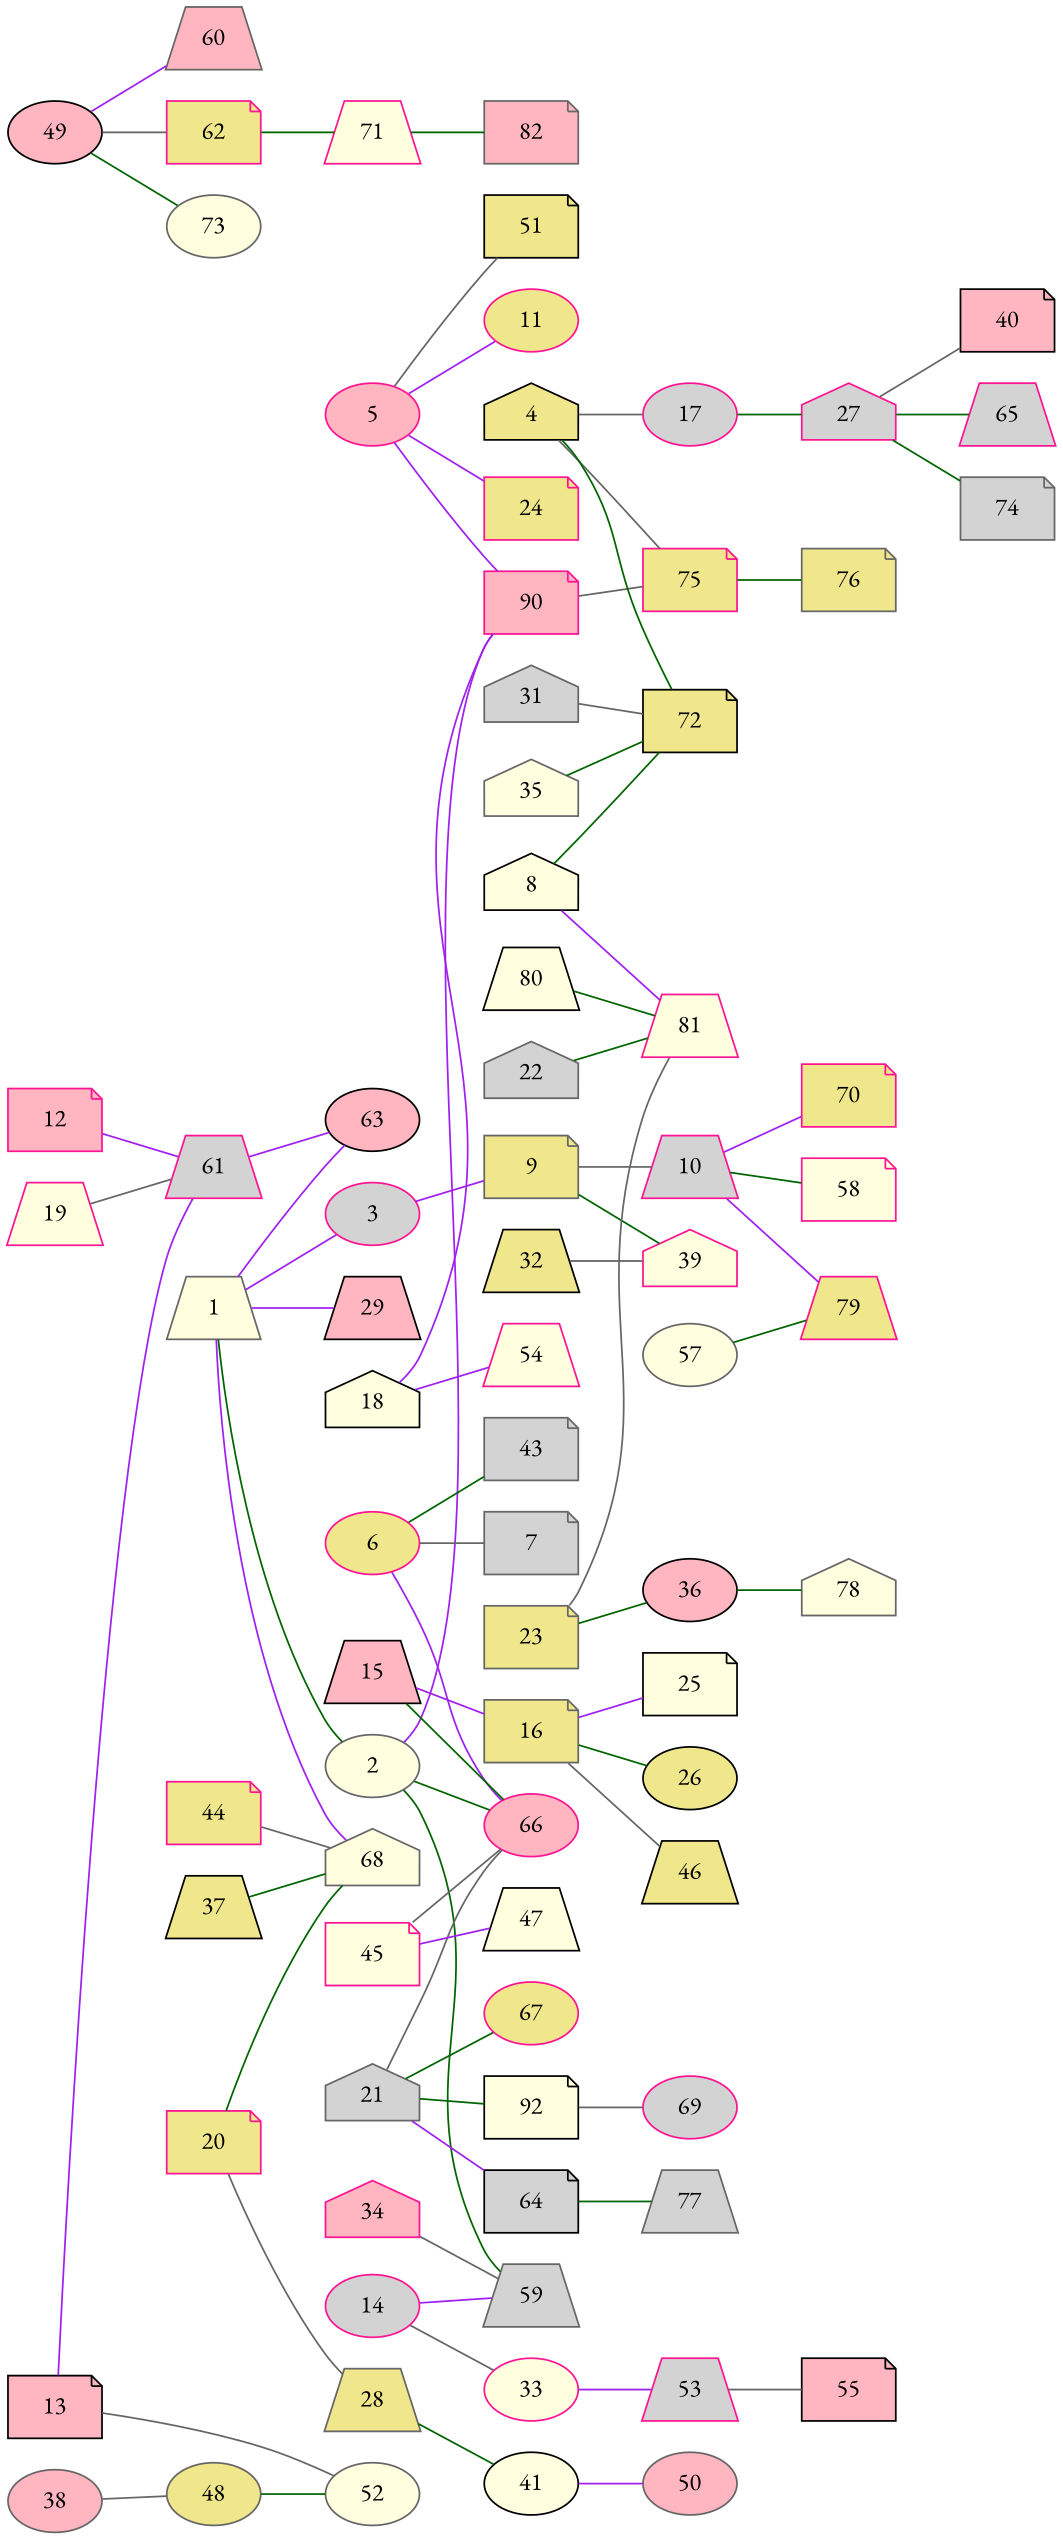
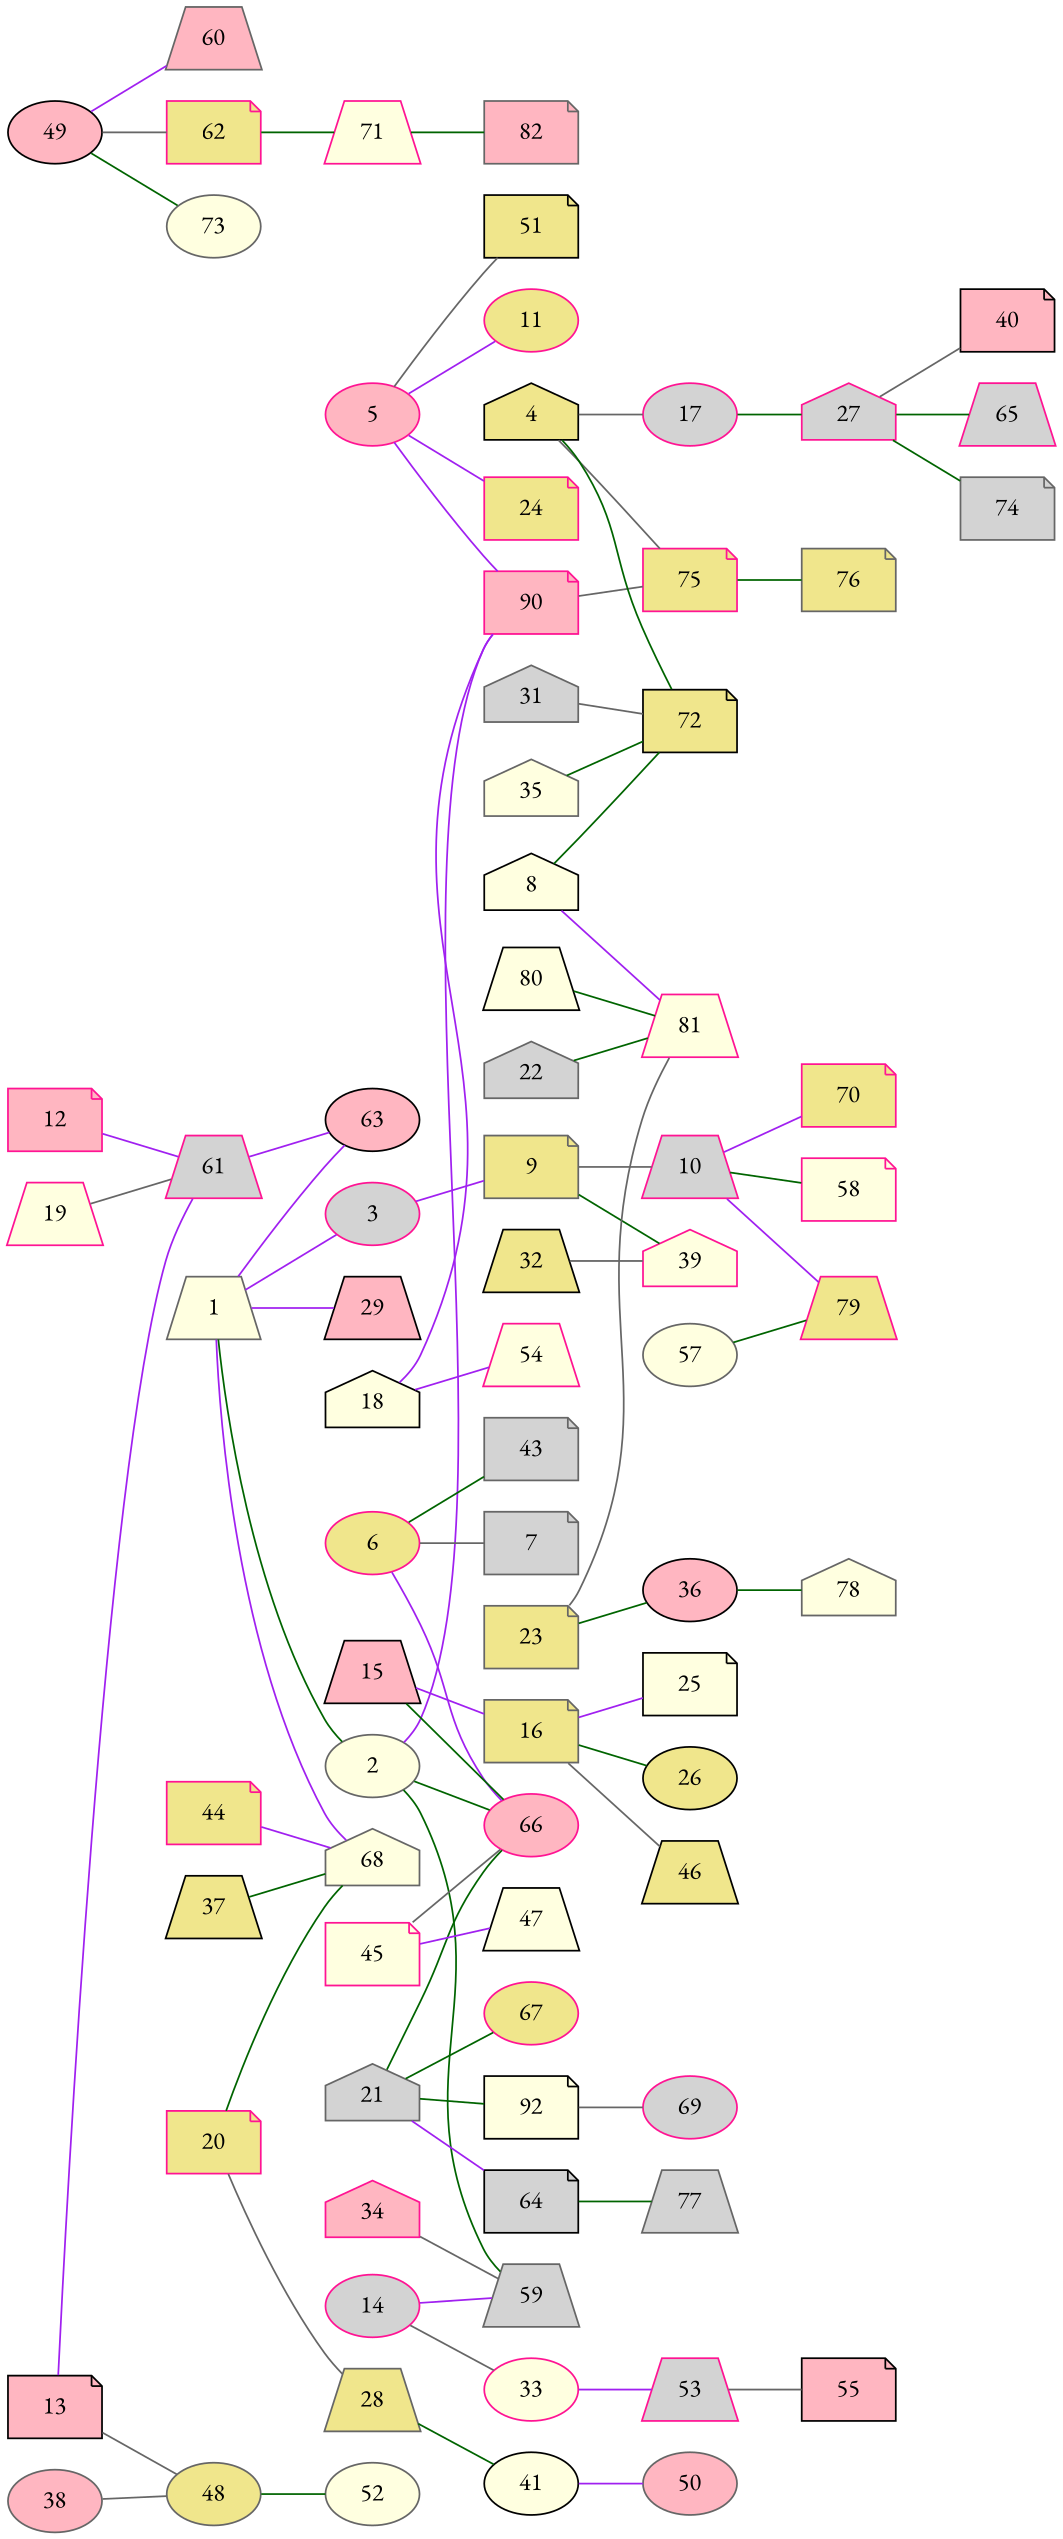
edge "44" -- "68": color gray40 -> purple
edge "66" -- "21": color gray40 -> darkgreen
edge "13" -- "52": now "13" -- "48"
